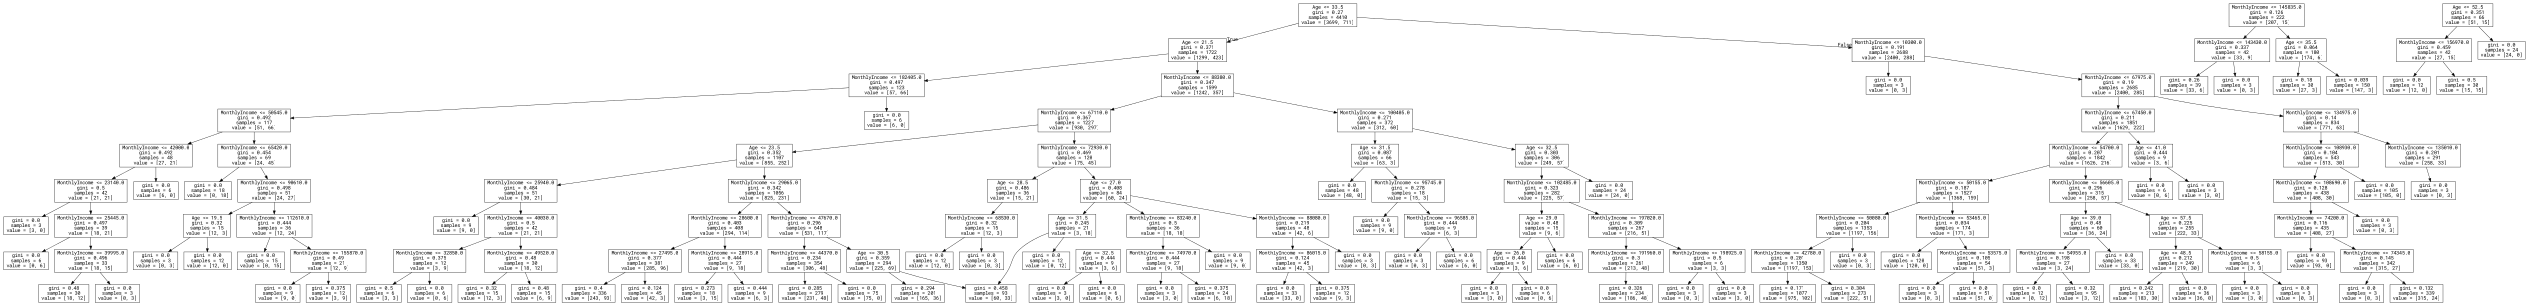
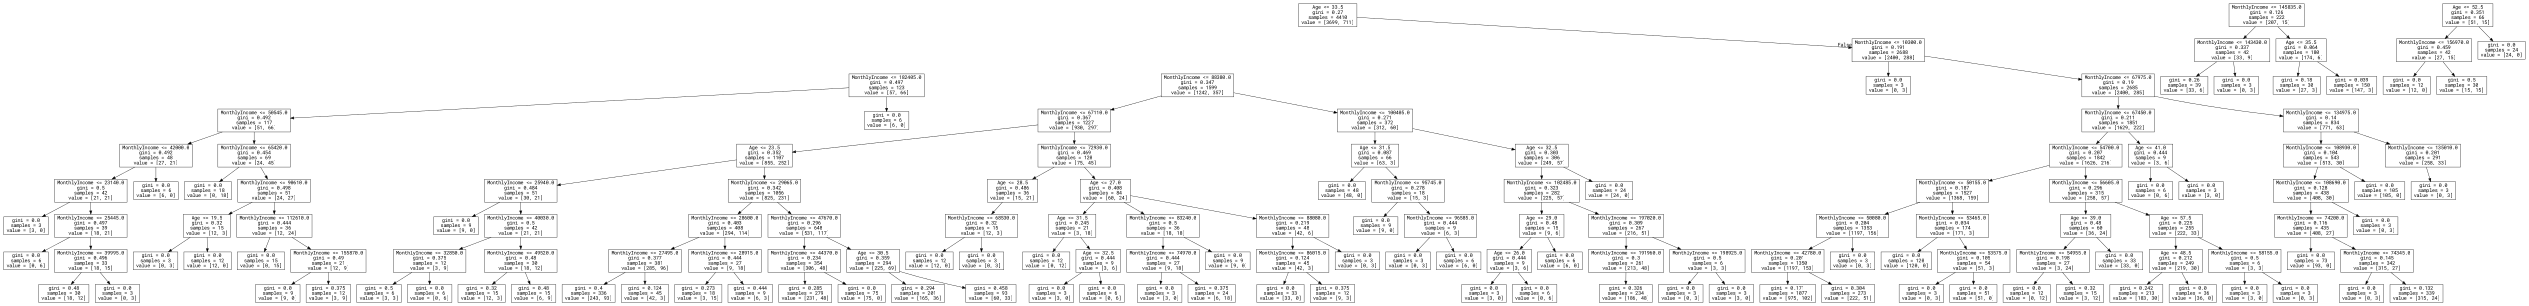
node "Age <= 21.5 gini = 0.371 samples = 1722 value = [1299, 423]": removed
node "Age <= 29.0 value = 0.48 samples = 15 value = [9, 6]": label "Age <= 29.0 value = 0.48 samples = 15 value = [9, 6]" -> "Age <= 29.0 gini = 0.48 samples = 15 value = [9, 6]"
edge "Age <= 31.5 gini = 0.245 samples = 21 value = [3, 18]" -> "gini = 0.458 samples = 93 value = [60, 33]": now "Age <= 31.5 gini = 0.245 samples = 21 value = [3, 18]" -> "Age <= 32.5 gini = 0.444 samples = 9 value = [3, 6]"
node "gini = 0.0 samples = 93 value = [93, 0]": label "gini = 0.0 samples = 93 value = [93, 0]" -> "gini = 0.0 samples = 73 value = [93, 0]"
node "gini = 0.32 samples = 95 value = [3, 12]": label "gini = 0.32 samples = 95 value = [3, 12]" -> "gini = 0.32 samples = 15 value = [3, 12]"
